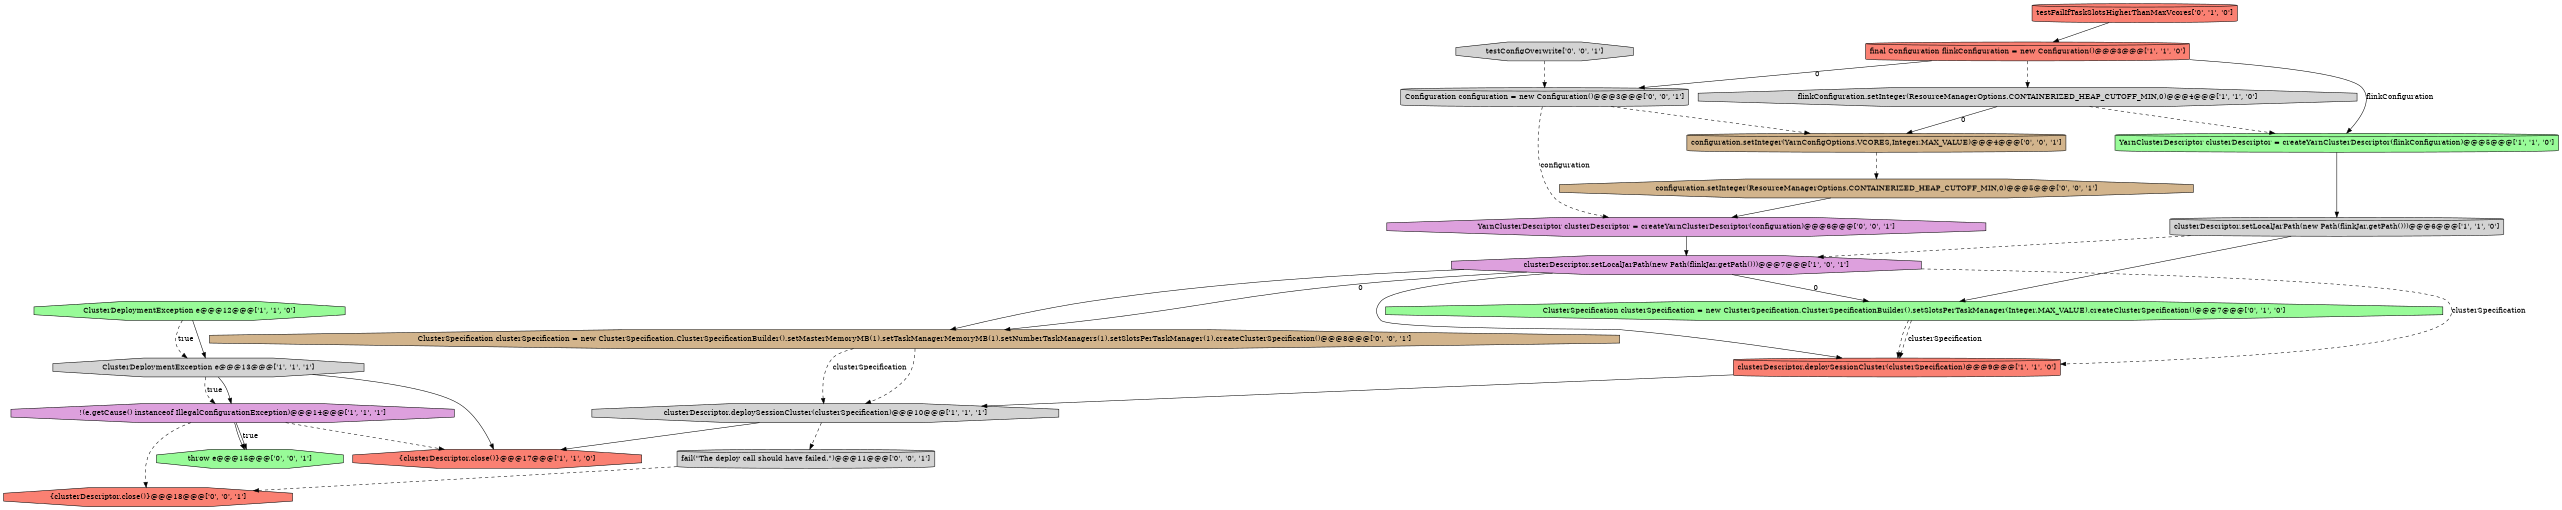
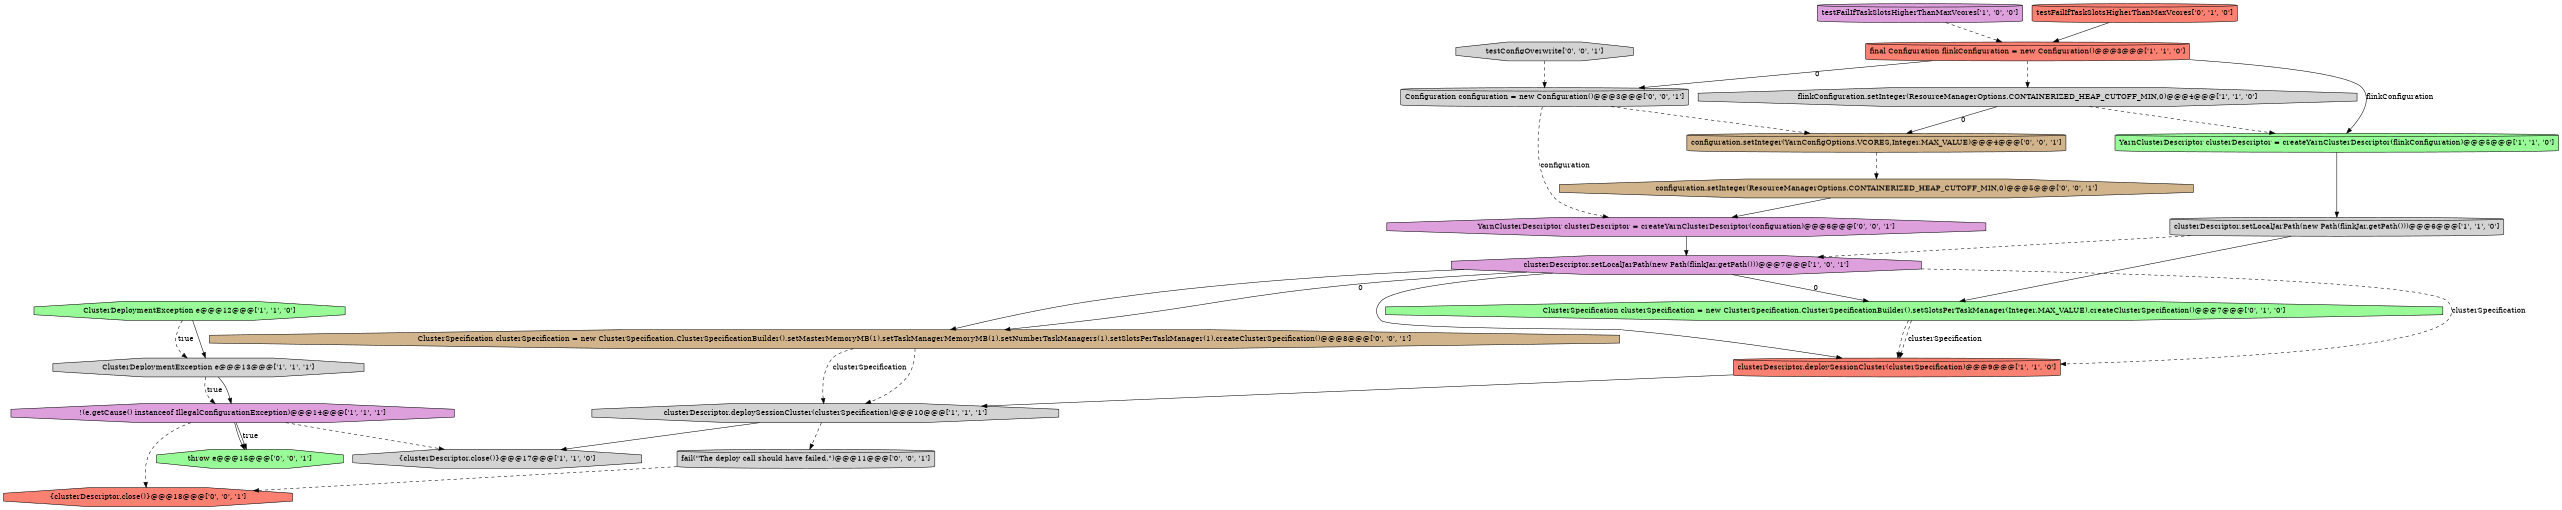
node "testFailIfTaskSlotsHigherThanMaxVcores['1', '0', '0']": added
edge "ClusterDeploymentException e@@@13@@@['1', '1', '1']" -> "{clusterDescriptor.close()}@@@17@@@['1', '1', '0']": removed
node "{clusterDescriptor.close()}@@@17@@@['1', '1', '0']": fillcolor salmon -> lightgrey
